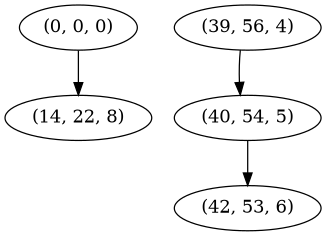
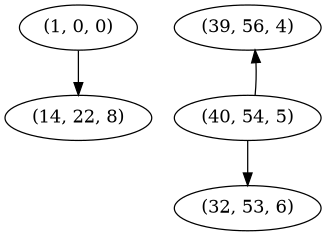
node "(0, 0, 0)": label "(0, 0, 0)" -> "(1, 0, 0)"
edge "(39, 56, 4)" -> "(40, 54, 5)": reversed
node "(42, 53, 6)": label "(42, 53, 6)" -> "(32, 53, 6)"
